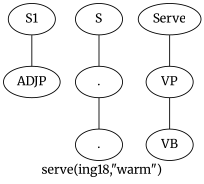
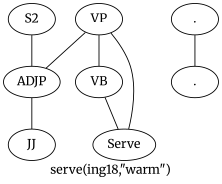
node "S1": label "S1" -> "S2"
node "S": removed
edge "VP" -- "ADJP": added
edge "VB" -- "Serve": added
node "JJ": added
